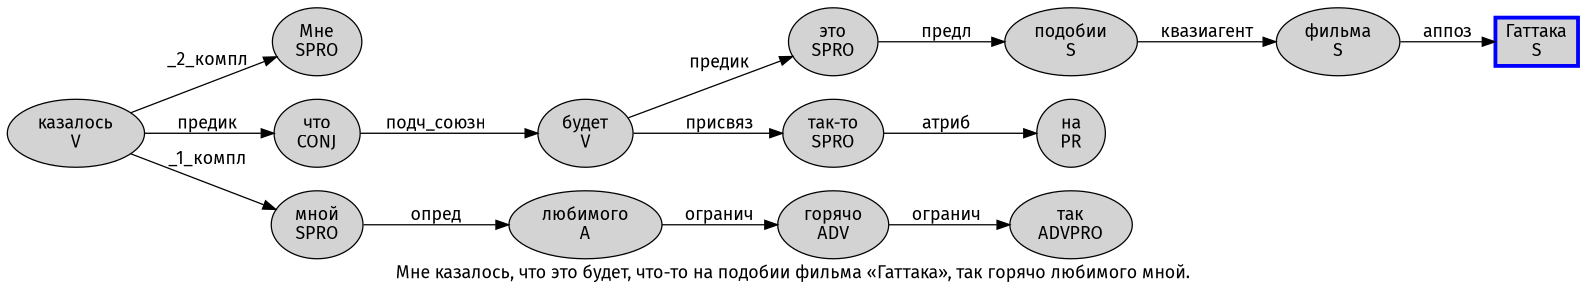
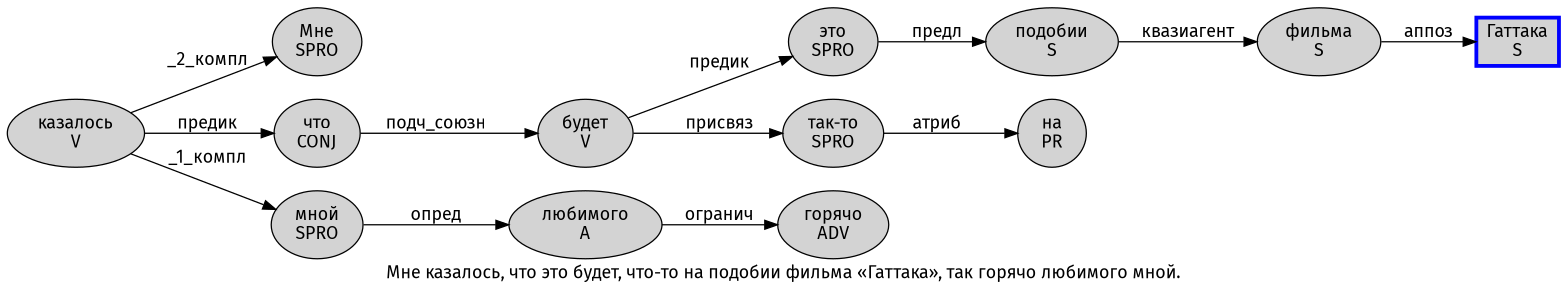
node "так ADVPRO": removed
